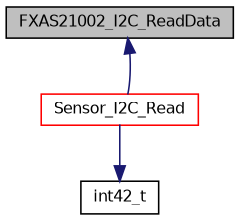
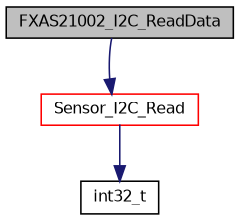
edge "Sensor_I2C_Read" -> "FXAS21002_I2C_ReadData": reversed
node "int42_t": label "int42_t" -> "int32_t"
